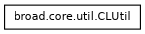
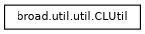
node "broad.core.util.CLUtil": label "broad.core.util.CLUtil" -> "broad.util.util.CLUtil"
